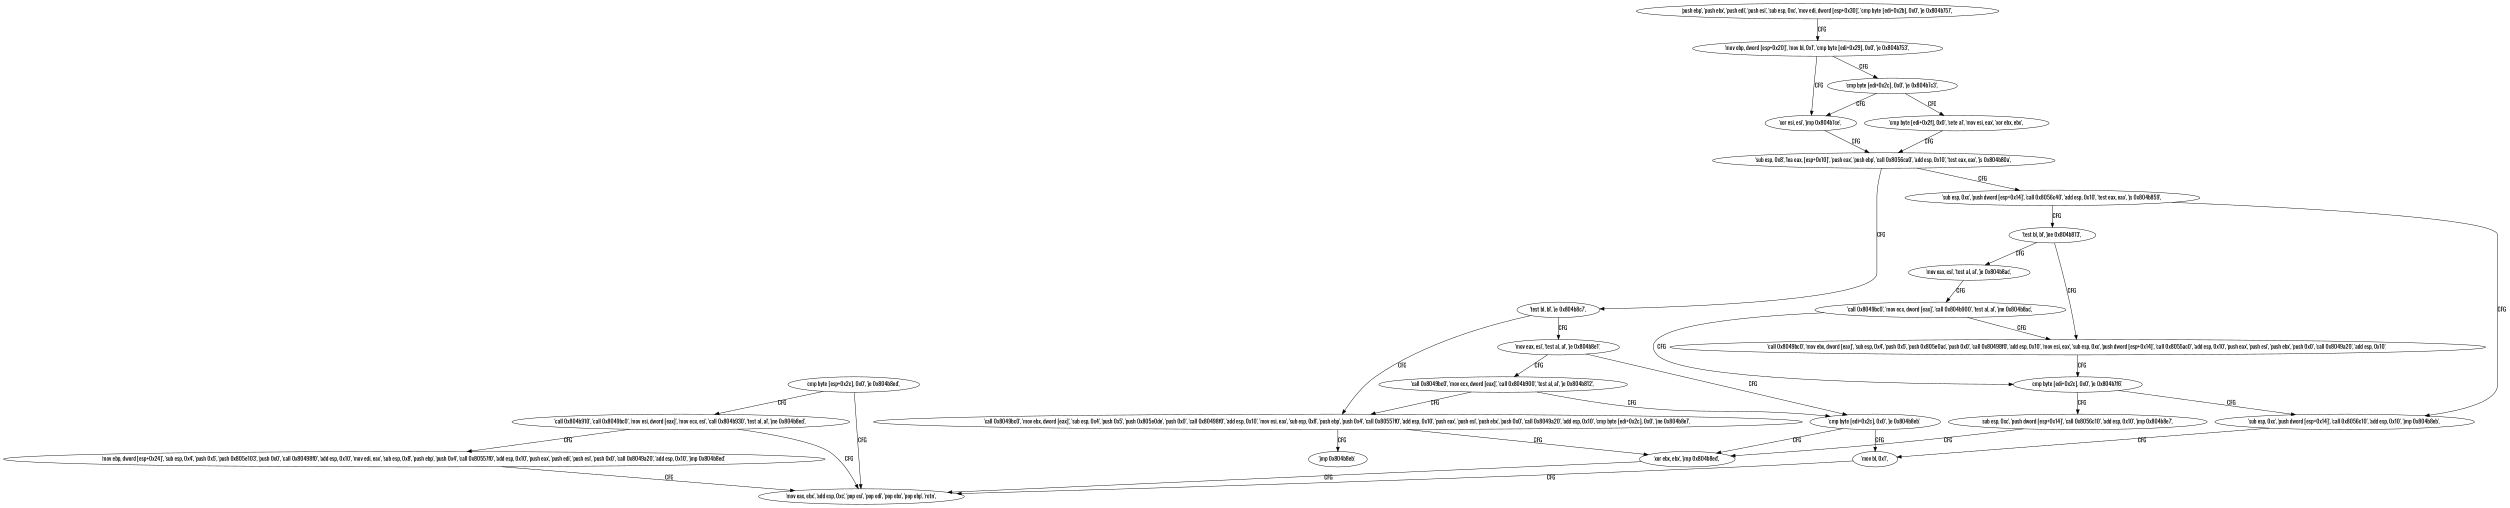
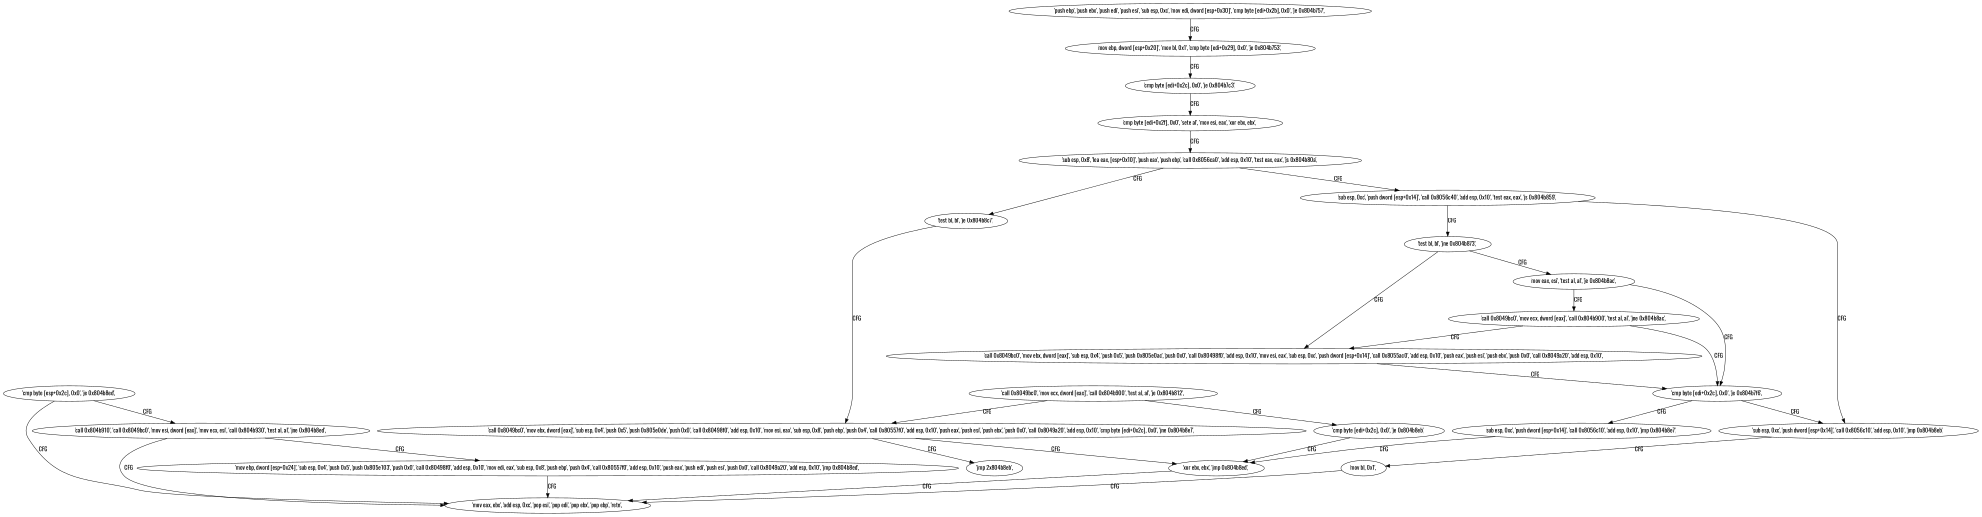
node "'xor esi, esi', 'jmp 0x804b7ce',": removed
edge "'mov eax, esi', 'test al, al', 'je 0x804b8ac'," -> "'cmp byte [edi+0x2c], 0x0', 'je 0x804b7f6',": added, label "CFG"
node "'mov eax, esi', 'test al, al', 'je 0x804b8e1',": removed
edge "'cmp byte [edi+0x2c], 0x0', 'je 0x804b8eb'," -> "'mov bl, 0x1',": removed, label "CFG"
node "'jmp 0x804b8eb',": label "'jmp 0x804b8eb'," -> "'jmp 2x804b8eb',"
